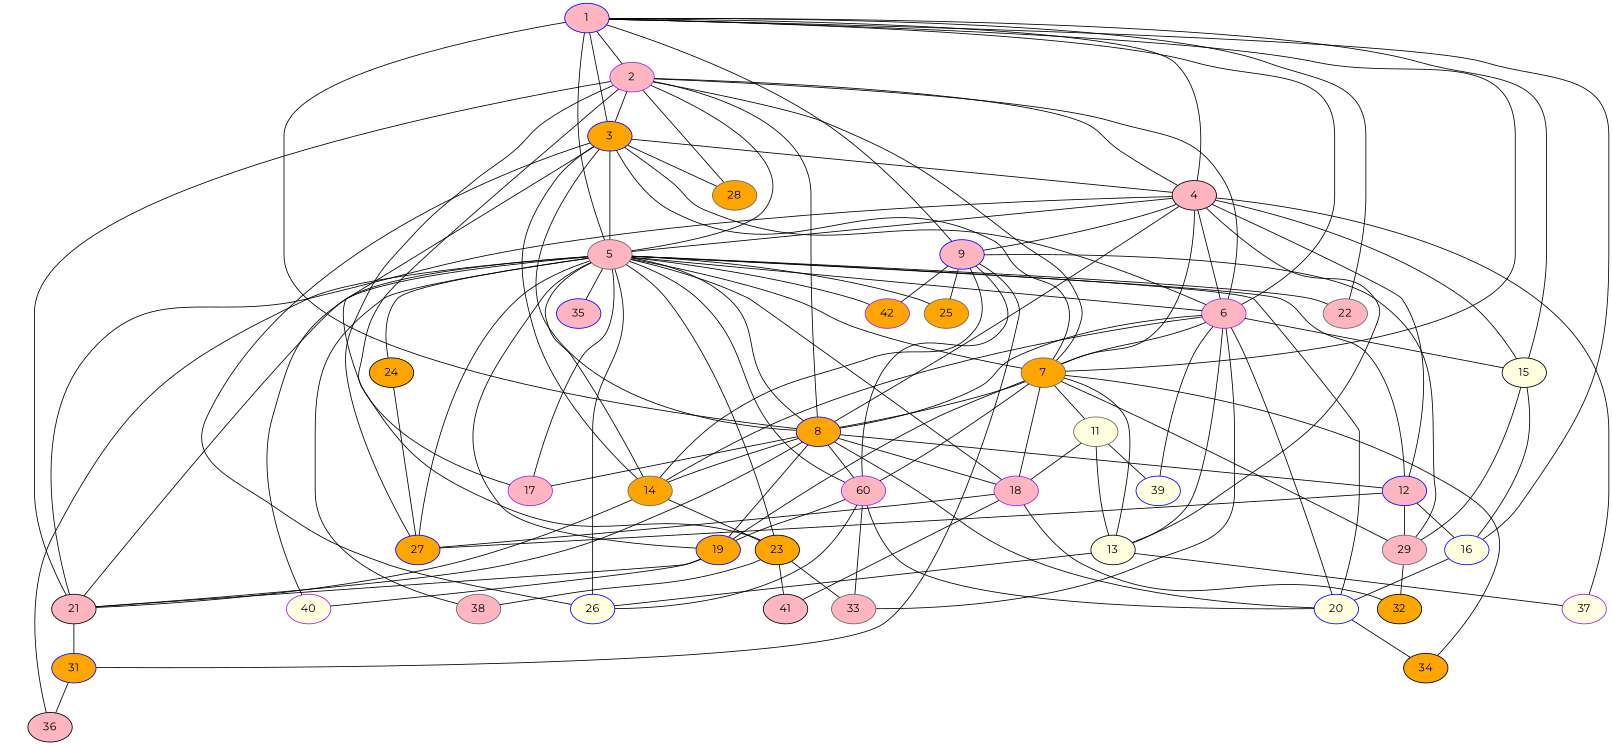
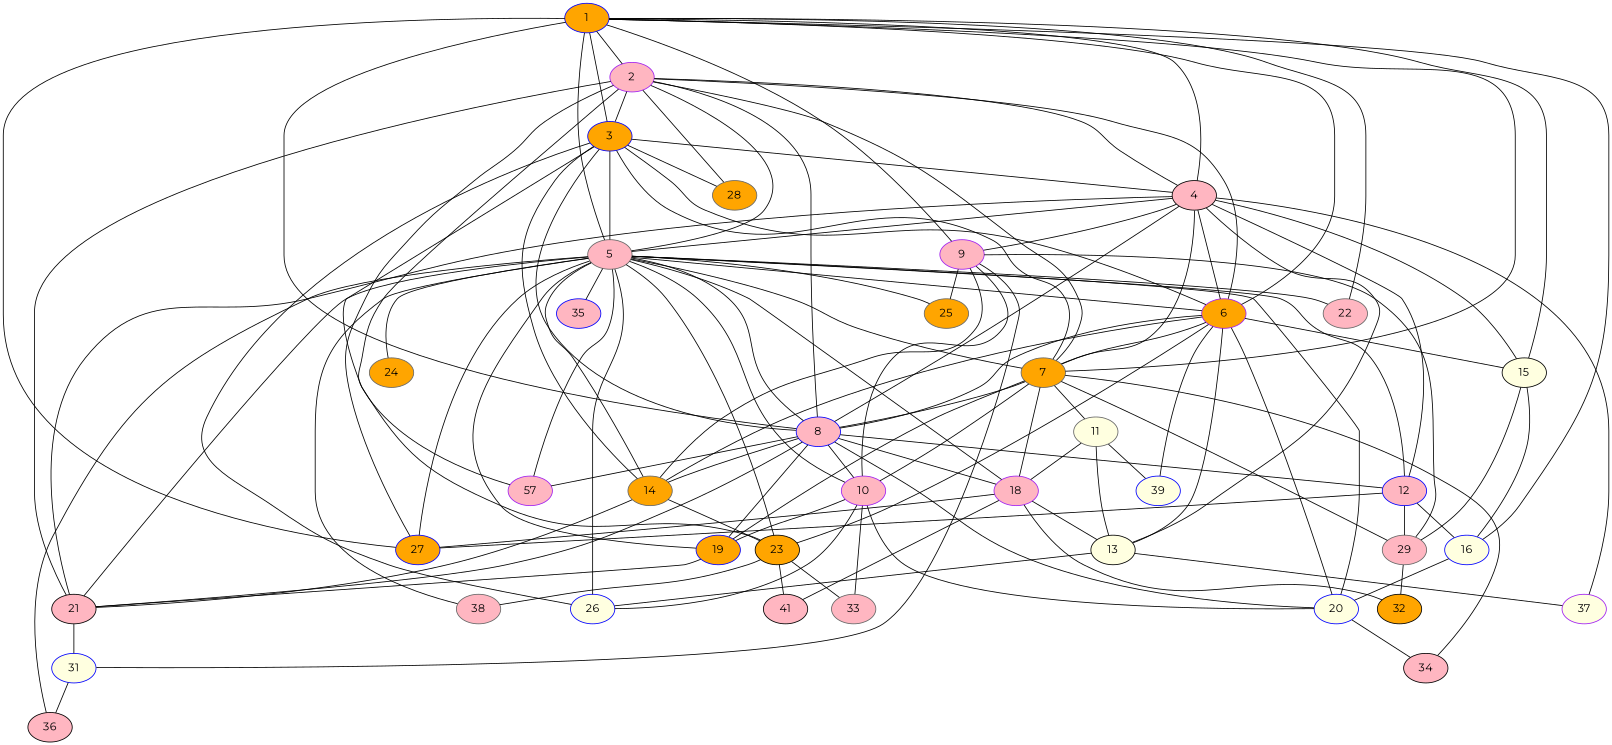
node "1": fillcolor lightpink -> orange
node "9": color blue -> purple
node "42": removed
node "6": fillcolor lightpink -> orange
node "24": color black -> gray40
node "8": fillcolor orange -> lightpink
edge "7" -- "13": now "18" -- "13"
edge "24" -- "27": now "1" -- "27"
node "17": label "17" -> "57"
node "60": label "60" -> "10"
edge "6" -- "33": now "6" -- "23"
node "40": removed
node "31": fillcolor orange -> lightyellow
node "34": fillcolor orange -> lightpink
